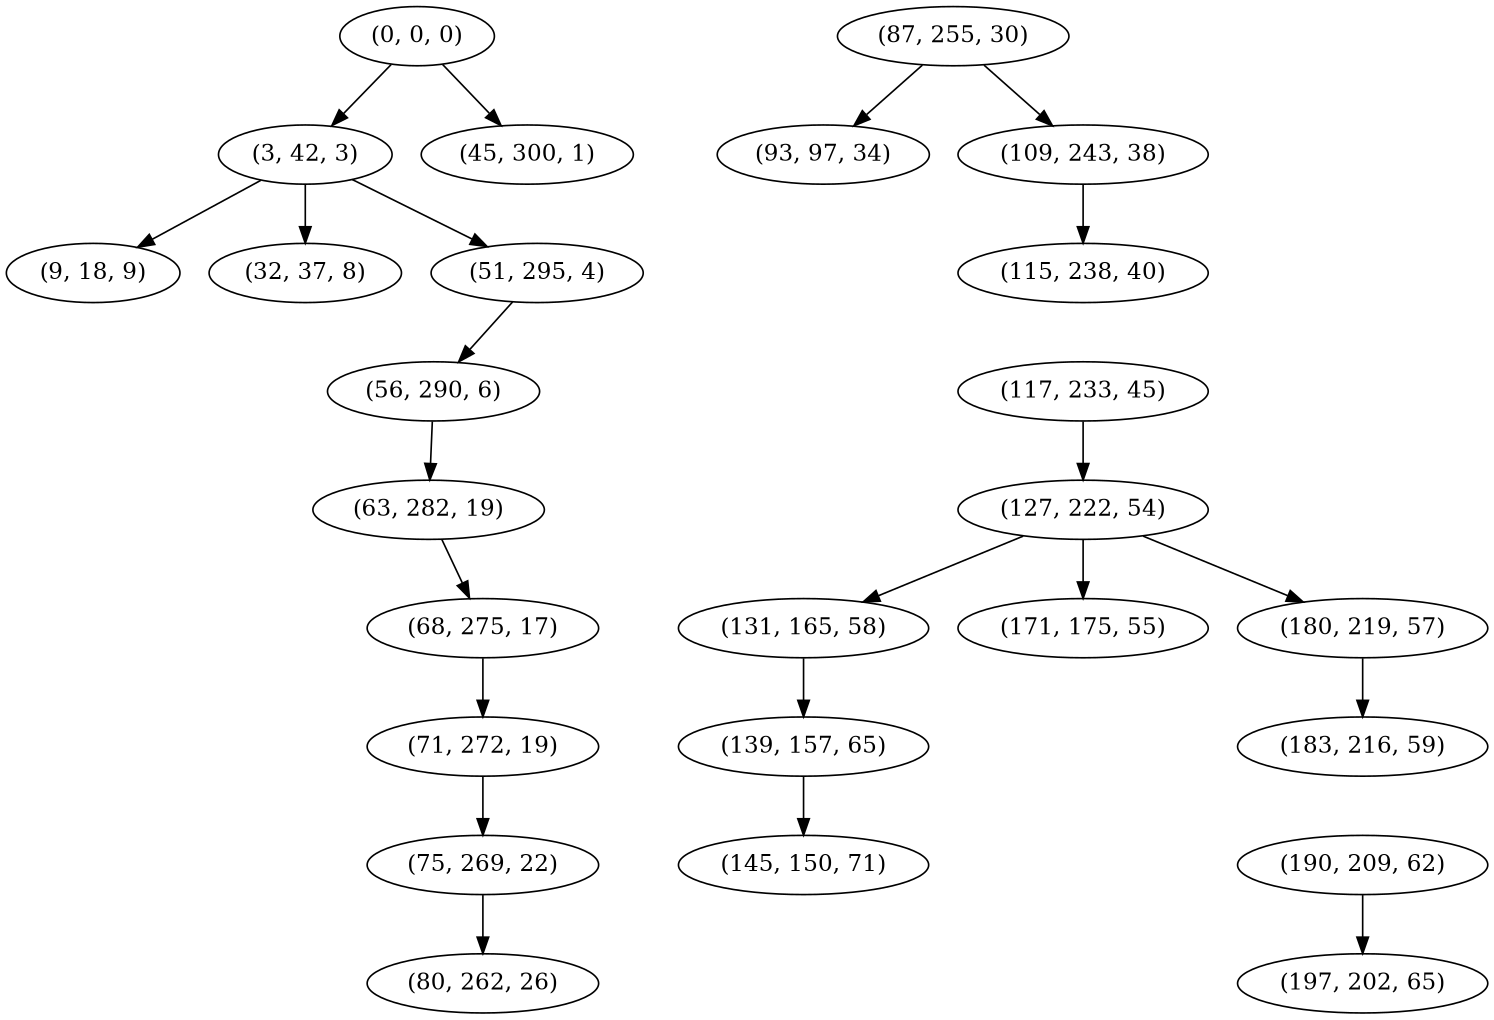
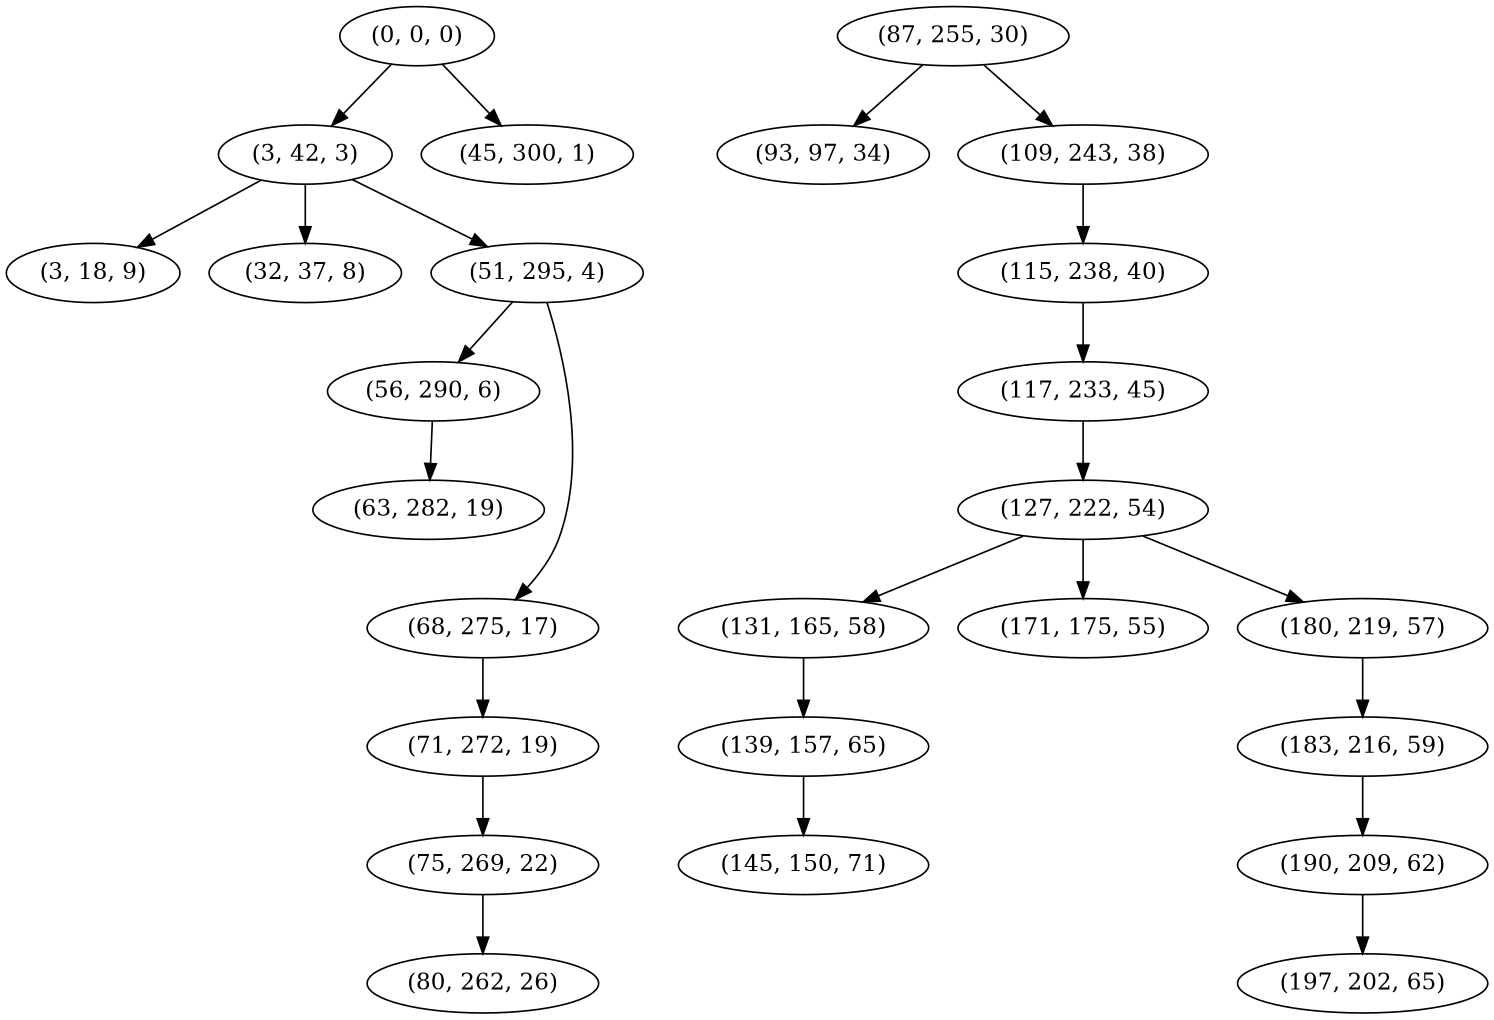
node "(9, 18, 9)": label "(9, 18, 9)" -> "(3, 18, 9)"
edge "(115, 238, 40)" -> "(117, 233, 45)": added
edge "(63, 282, 19)" -> "(68, 275, 17)": now "(51, 295, 4)" -> "(68, 275, 17)"
edge "(183, 216, 59)" -> "(190, 209, 62)": added
